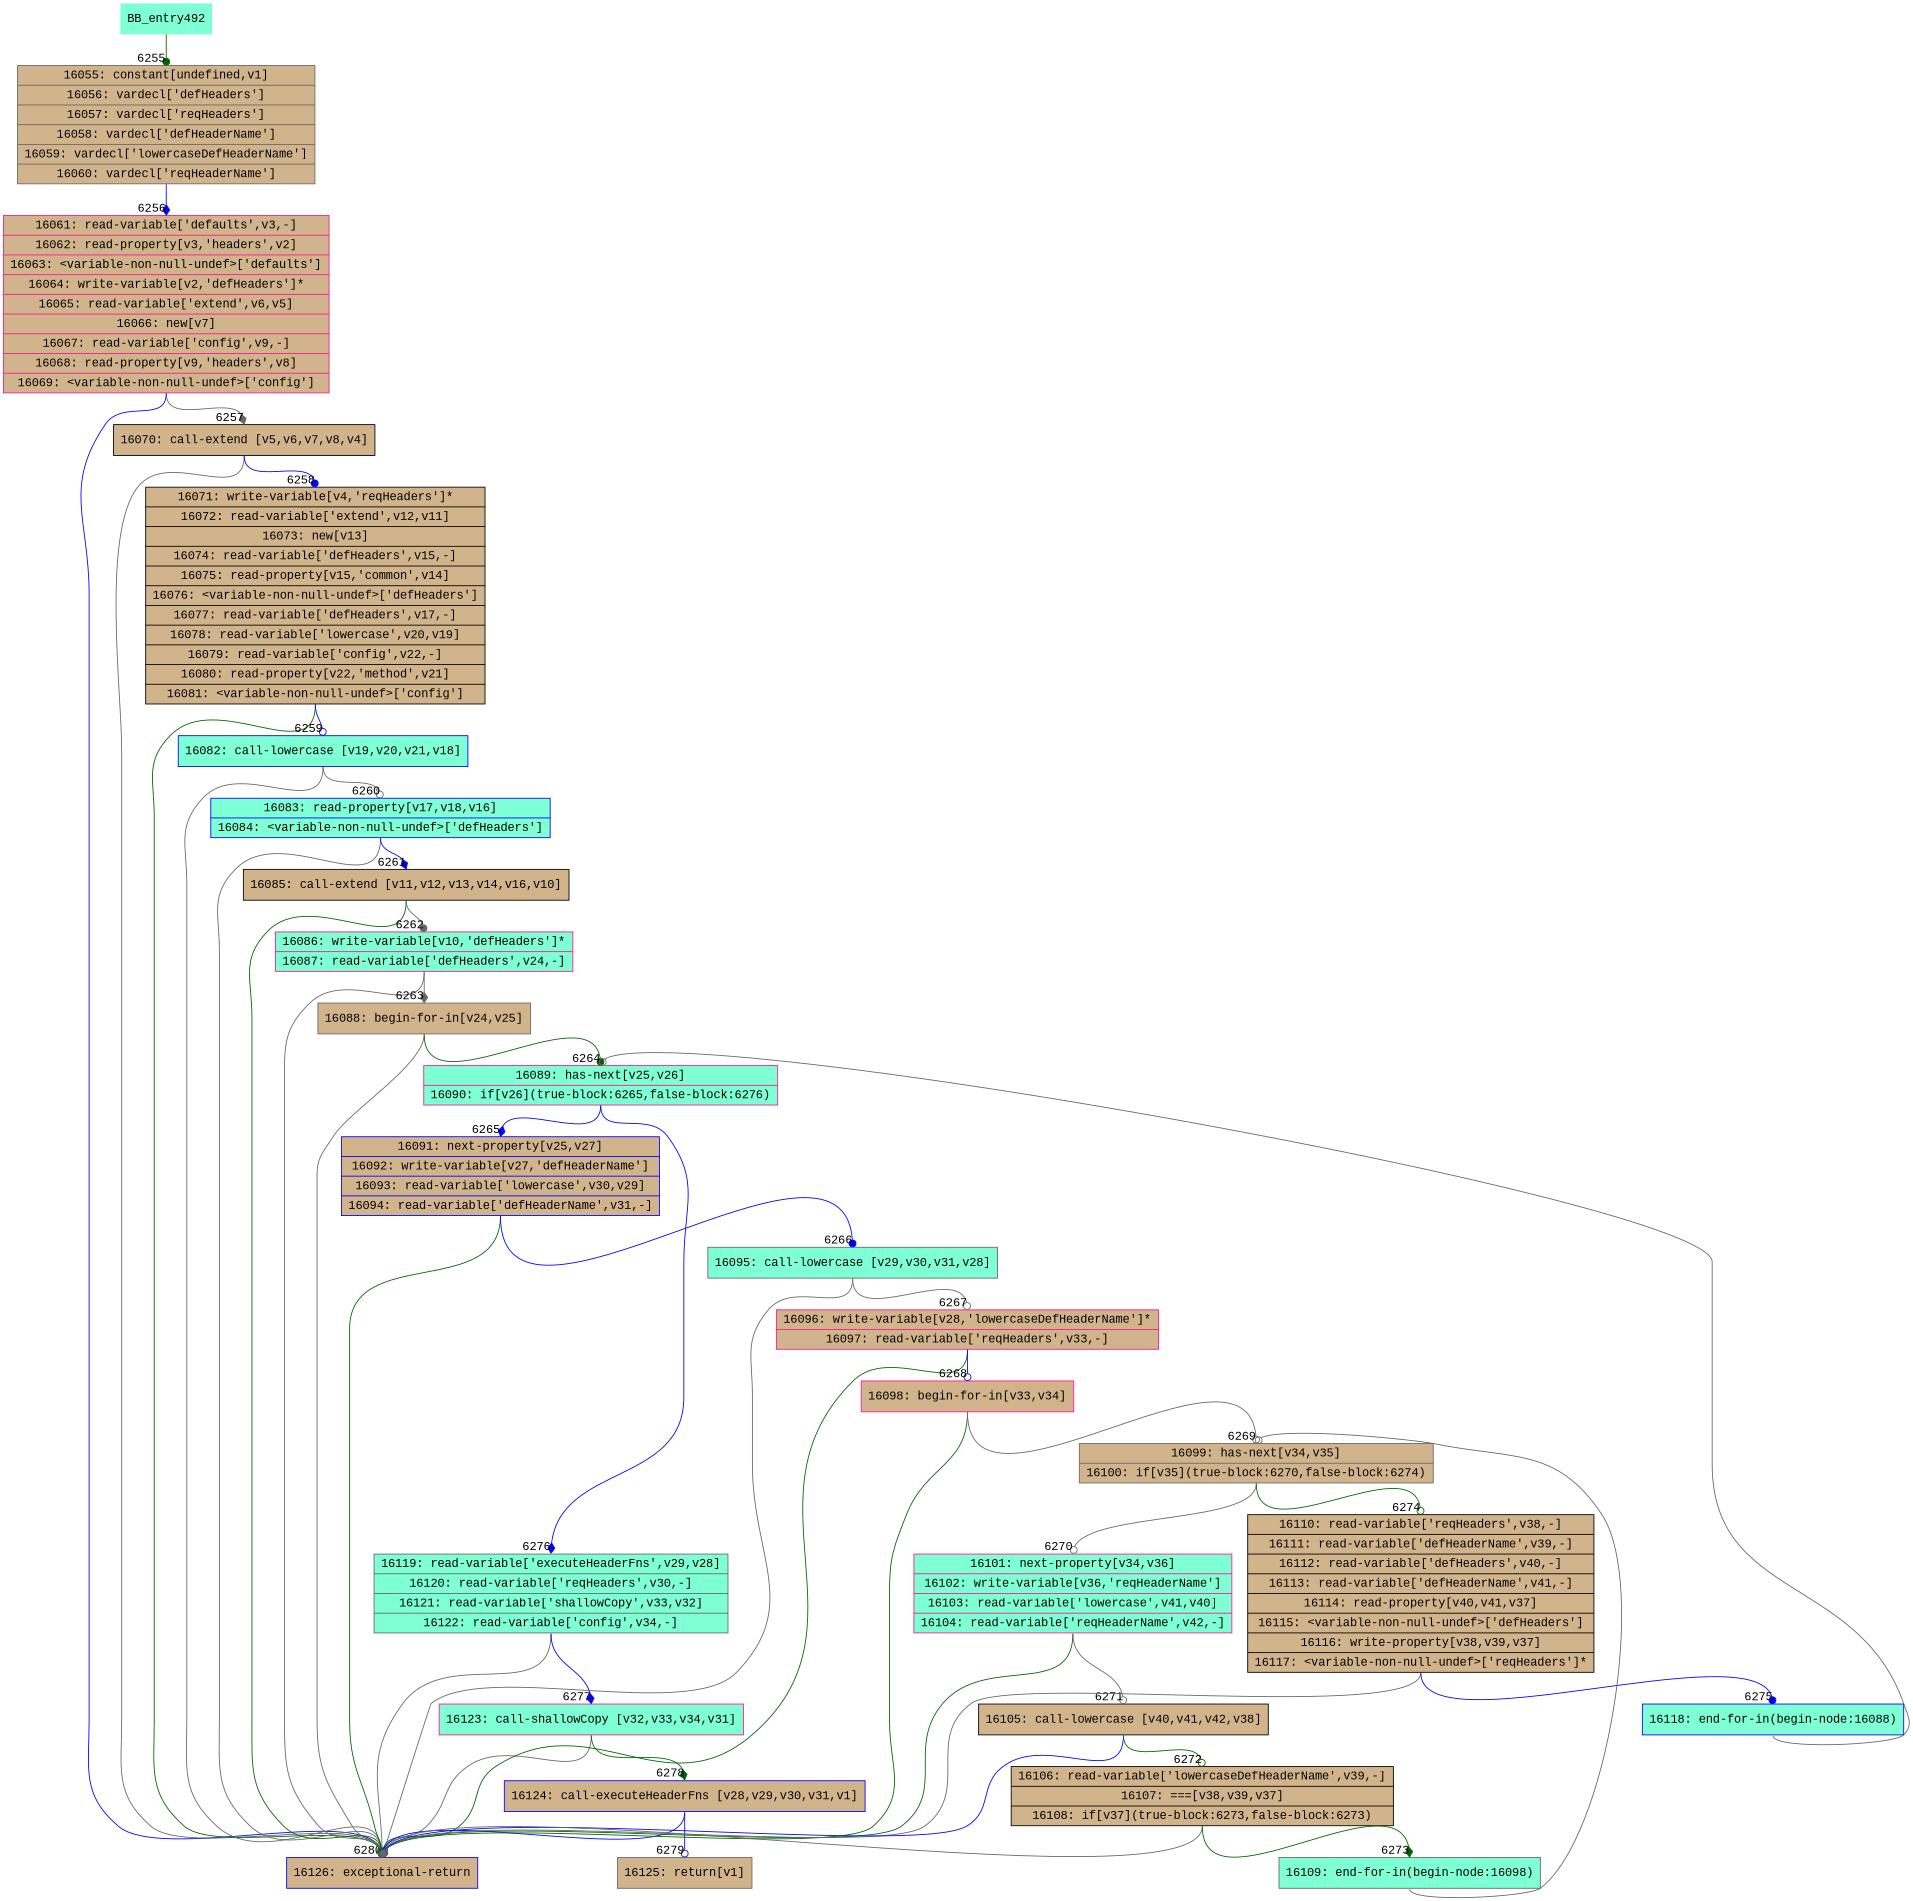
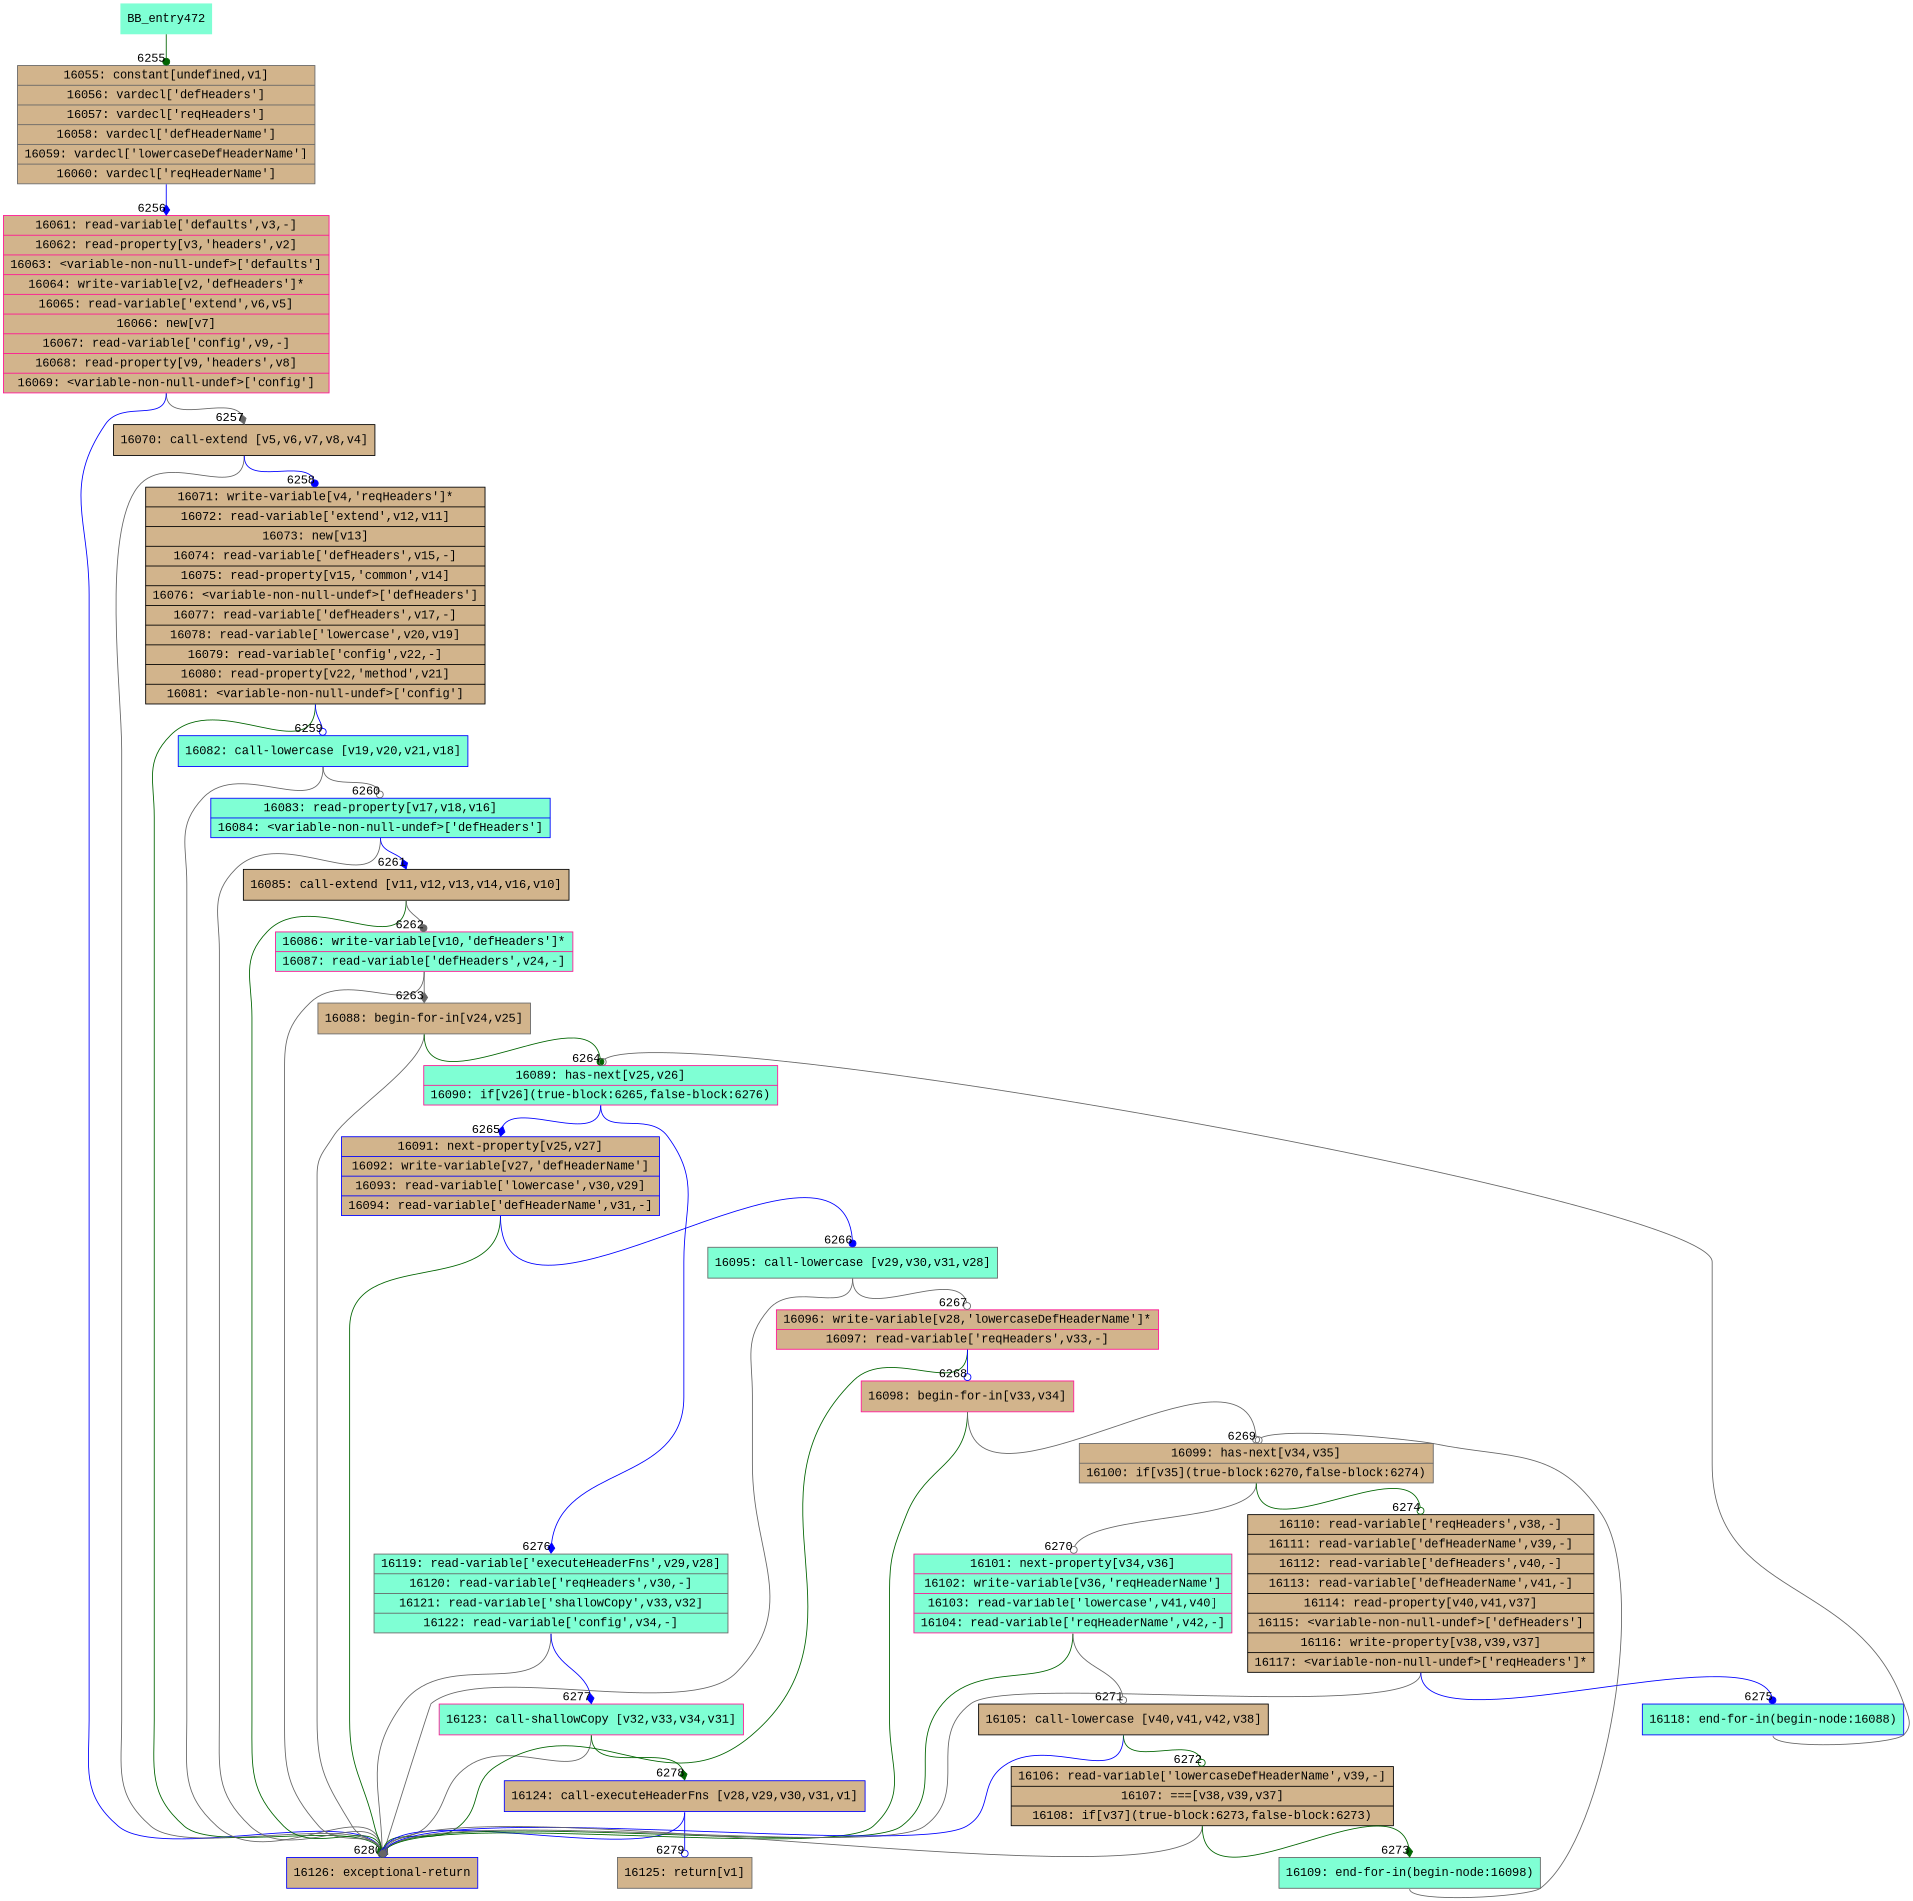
node "BB_entry492": label "BB_entry492" -> "BB_entry472"
